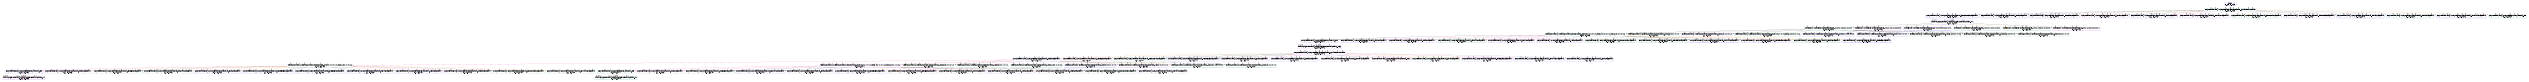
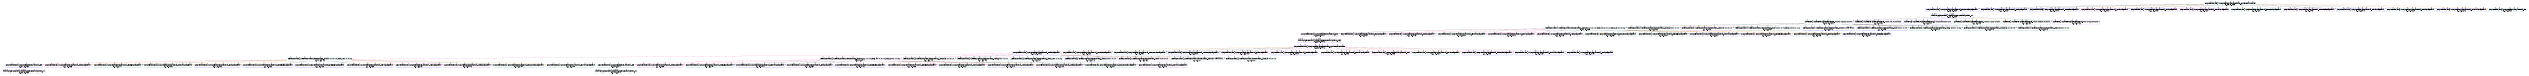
node "ROOT N=300, Q=0.892": removed
